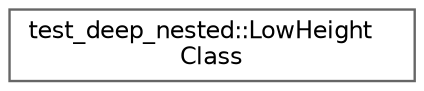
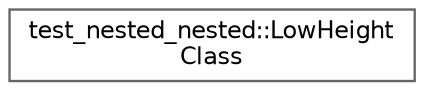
node "test_deep_nested::LowHeight Class": label "test_deep_nested::LowHeight Class" -> "test_nested_nested::LowHeight Class"
